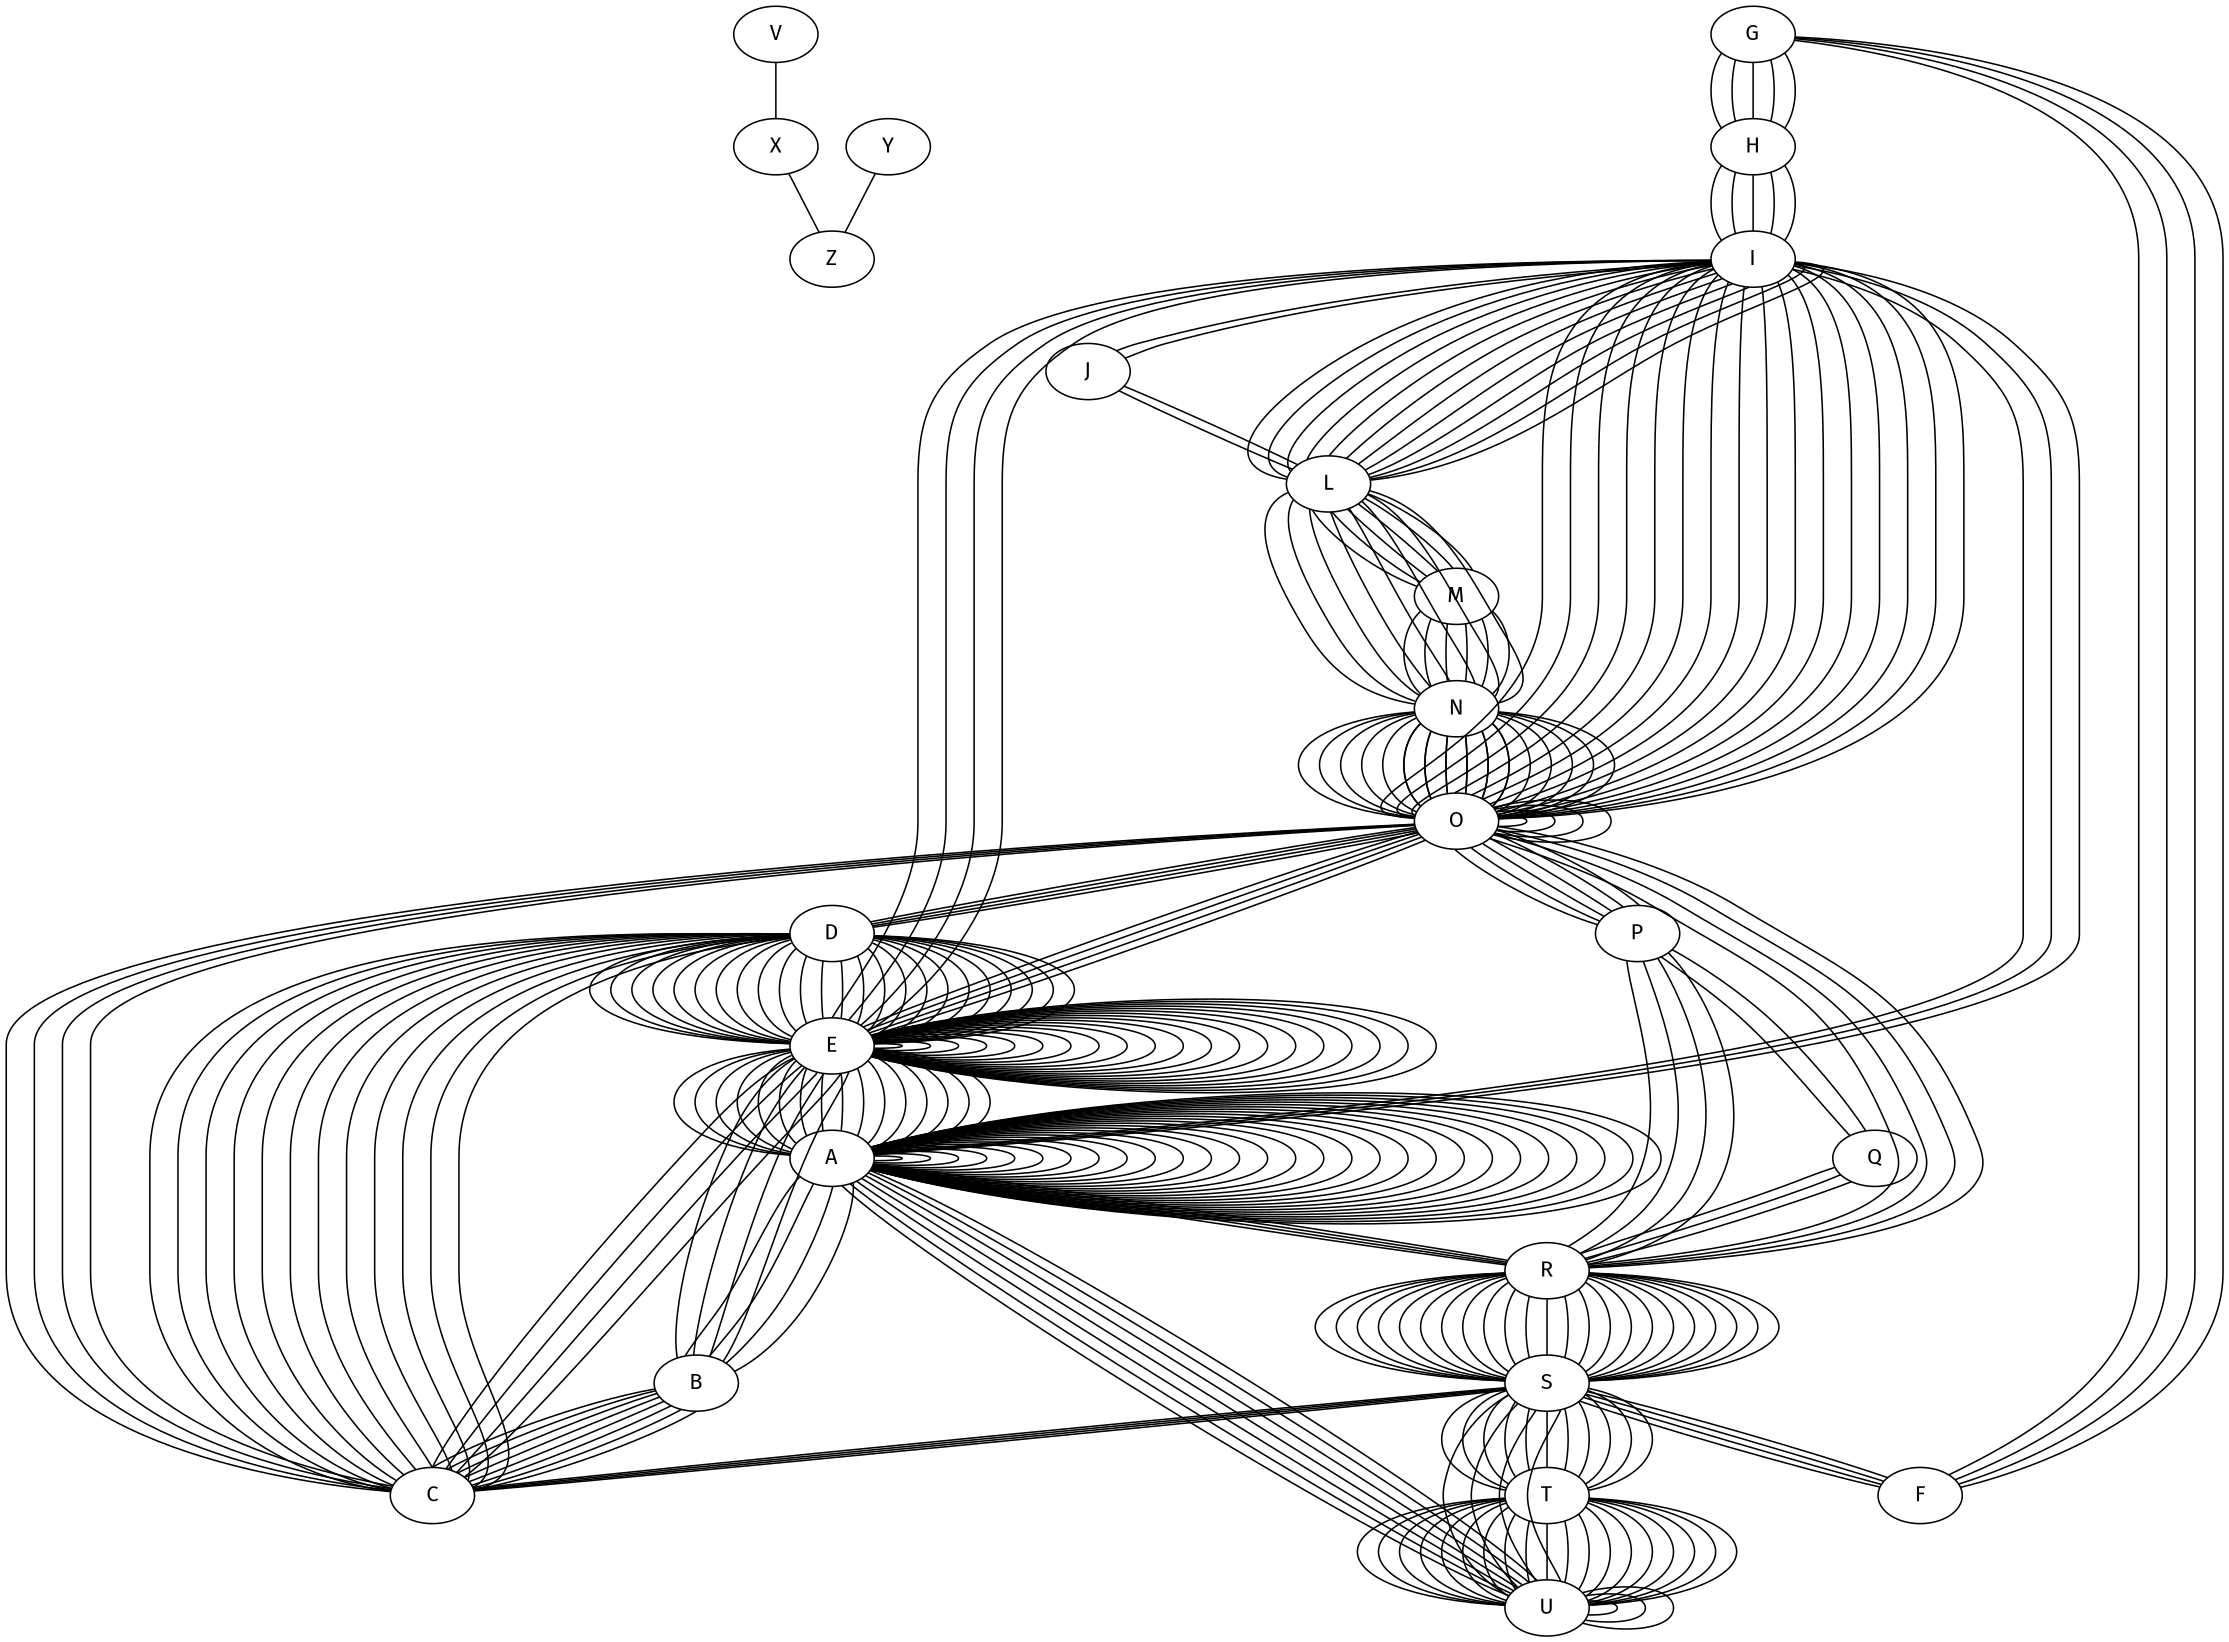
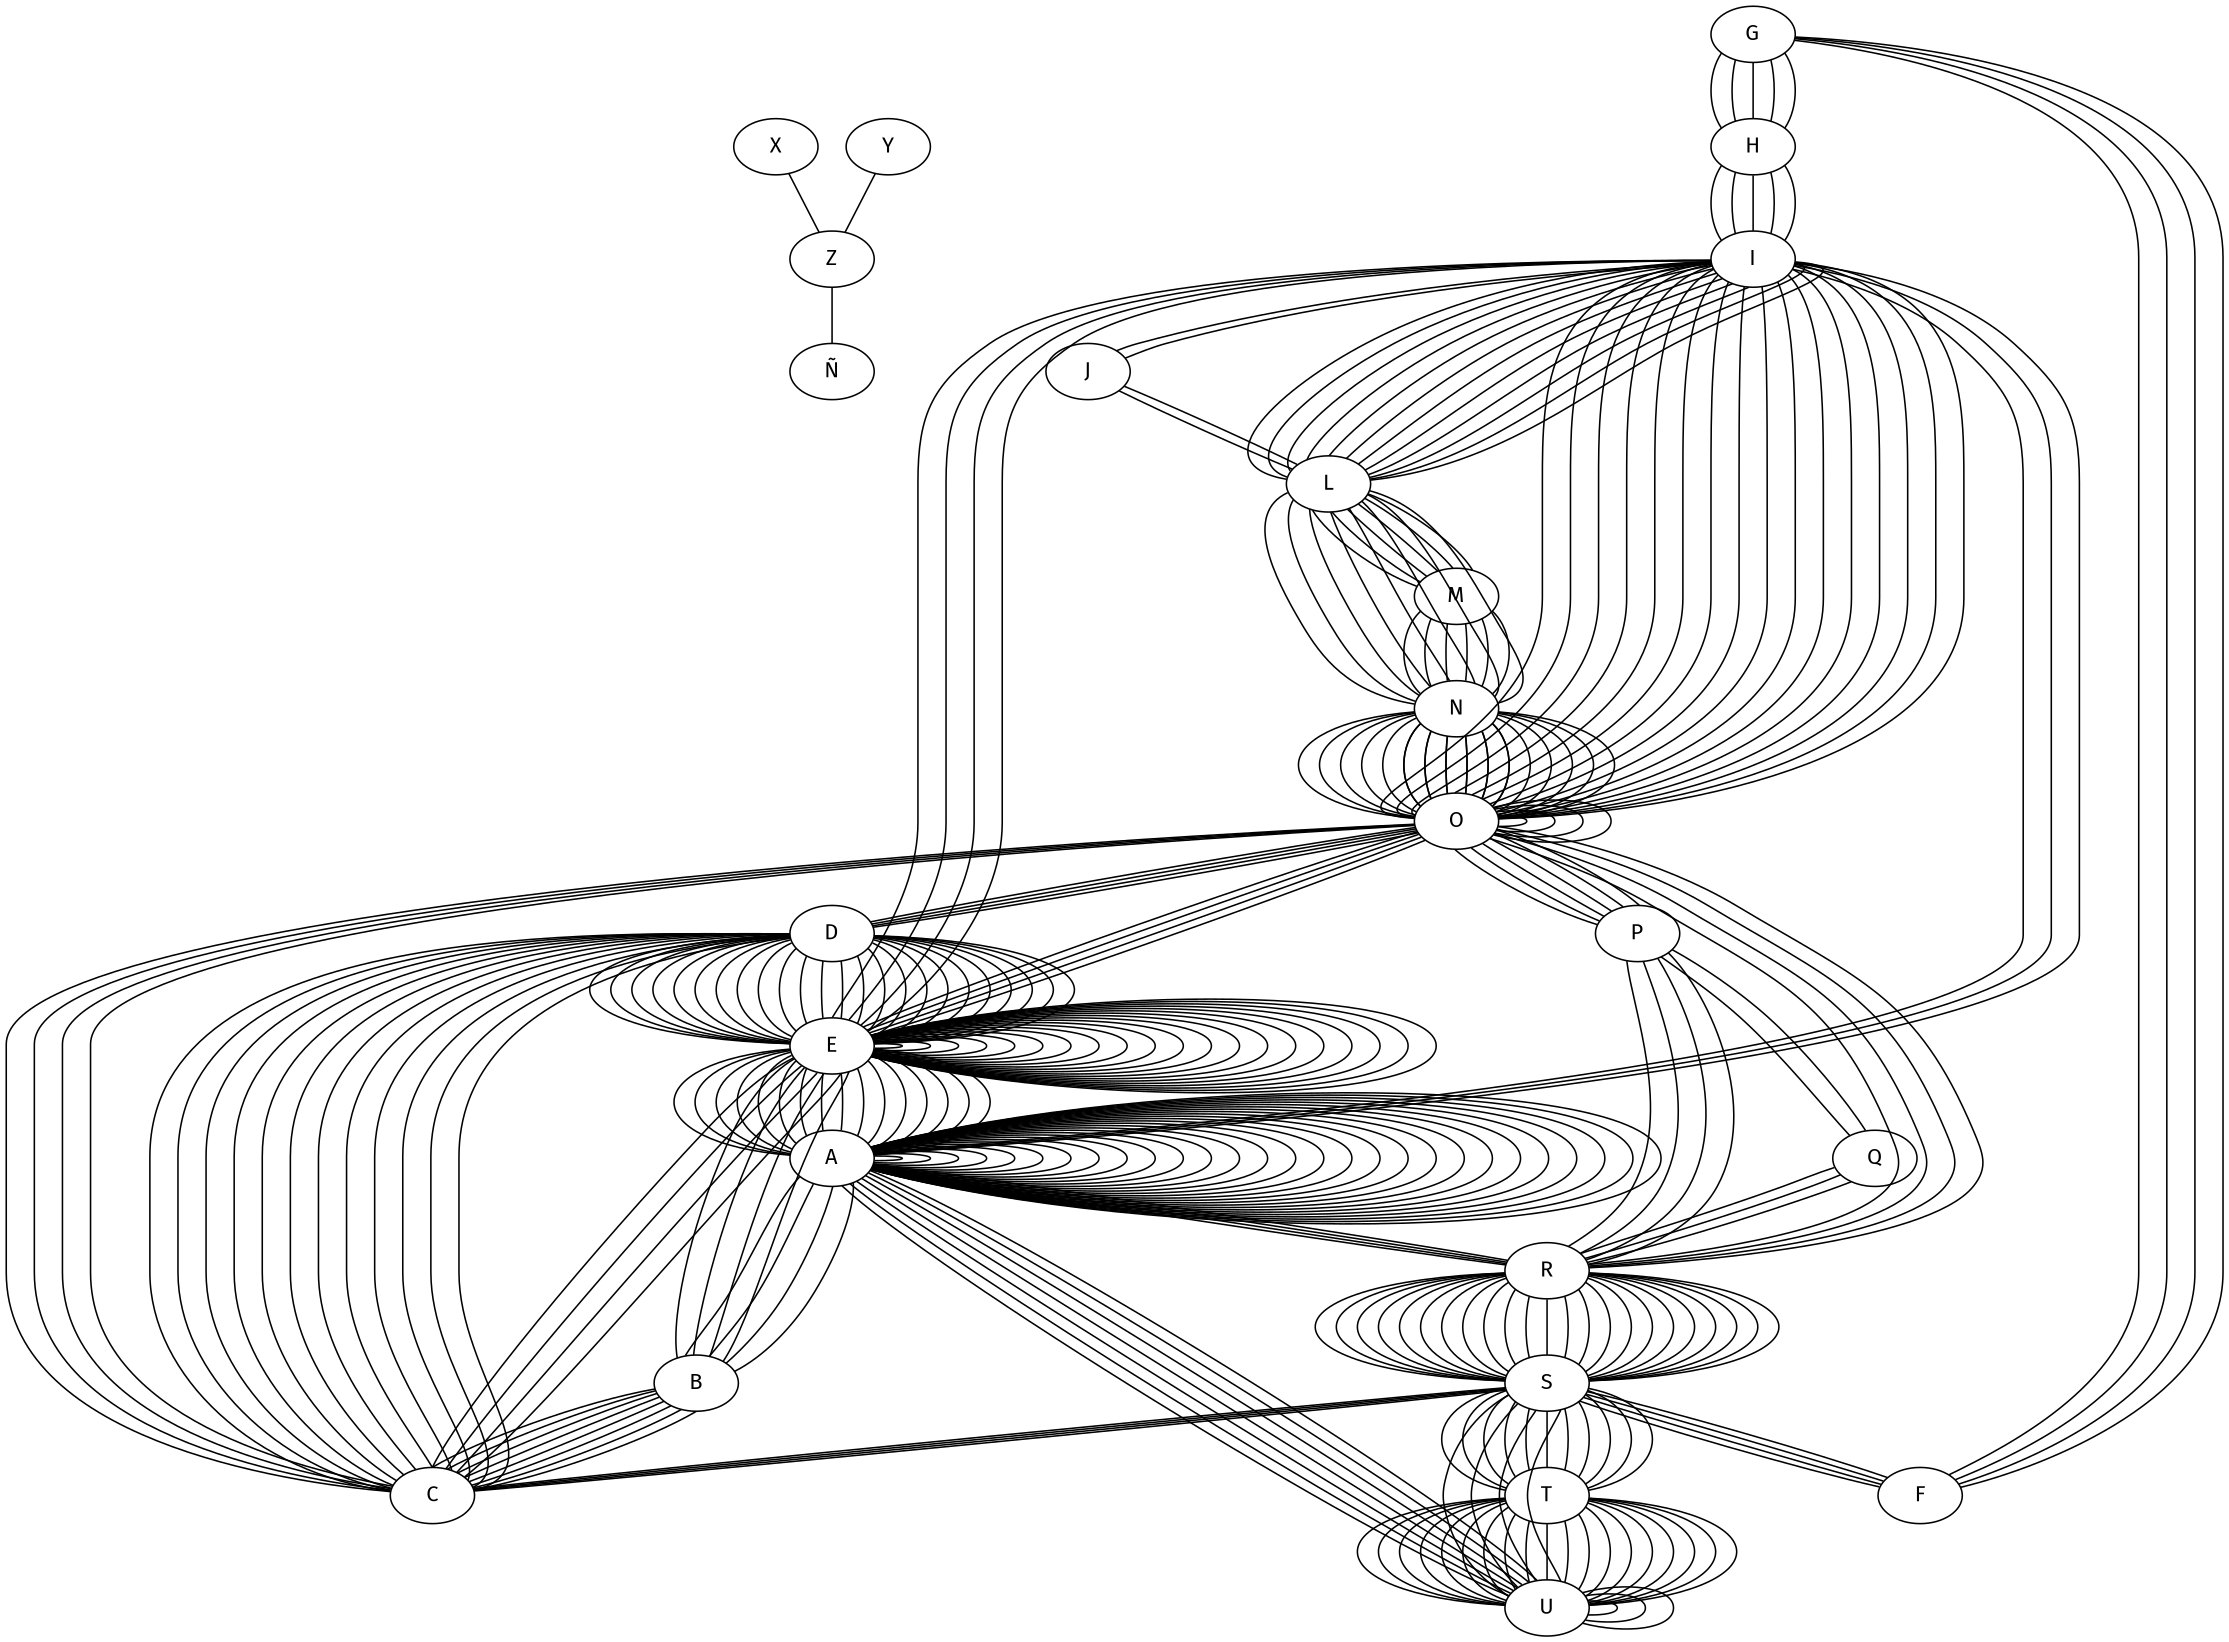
node "V": removed
node "Ñ": added
